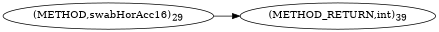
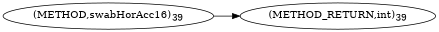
node "(METHOD,swabHorAcc16)": text "29" -> "39"
